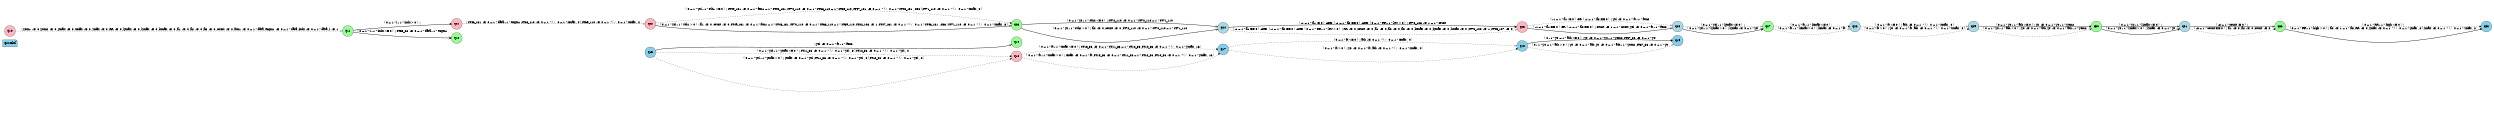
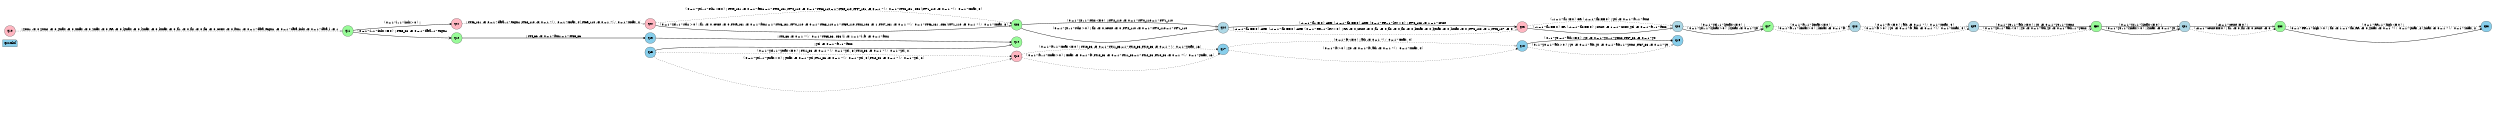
node "q13": added
